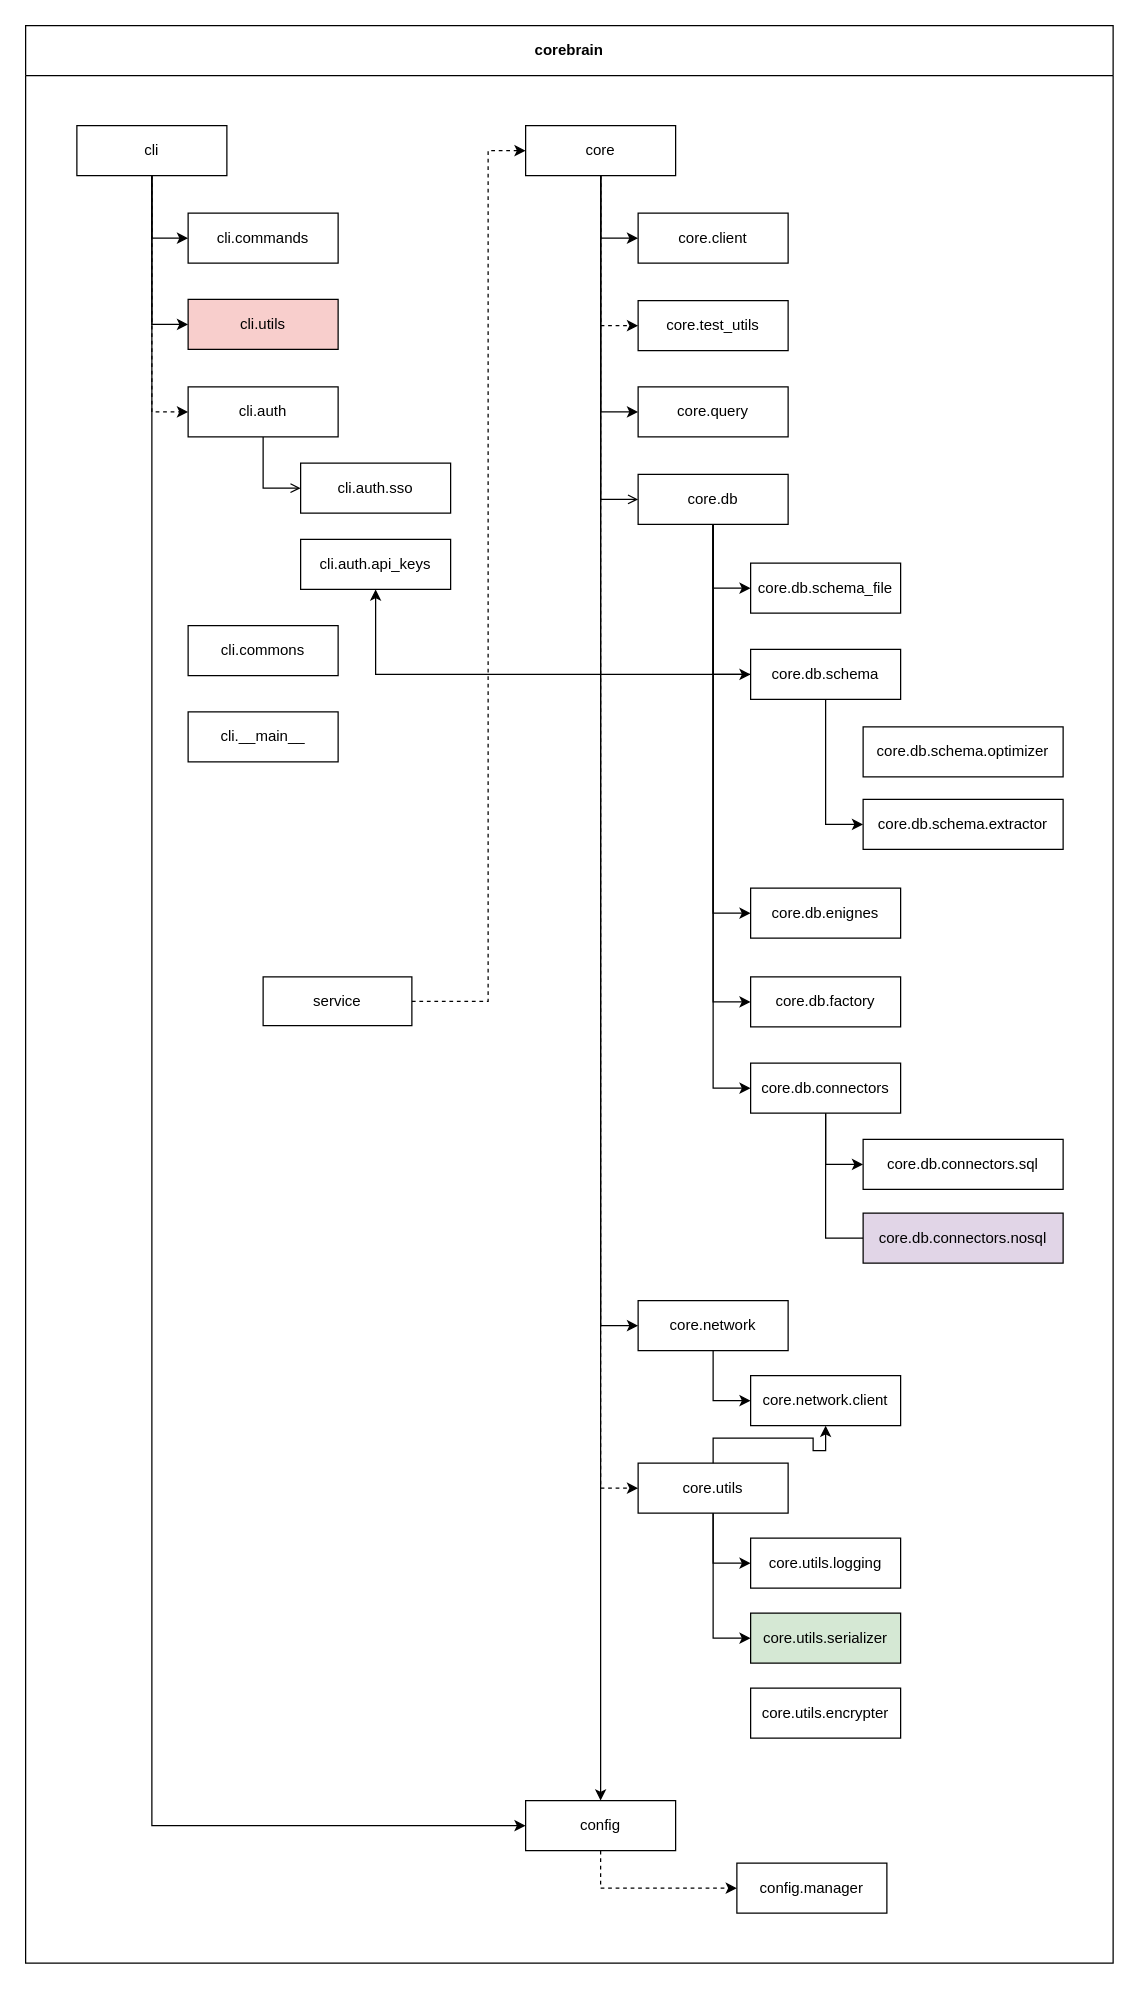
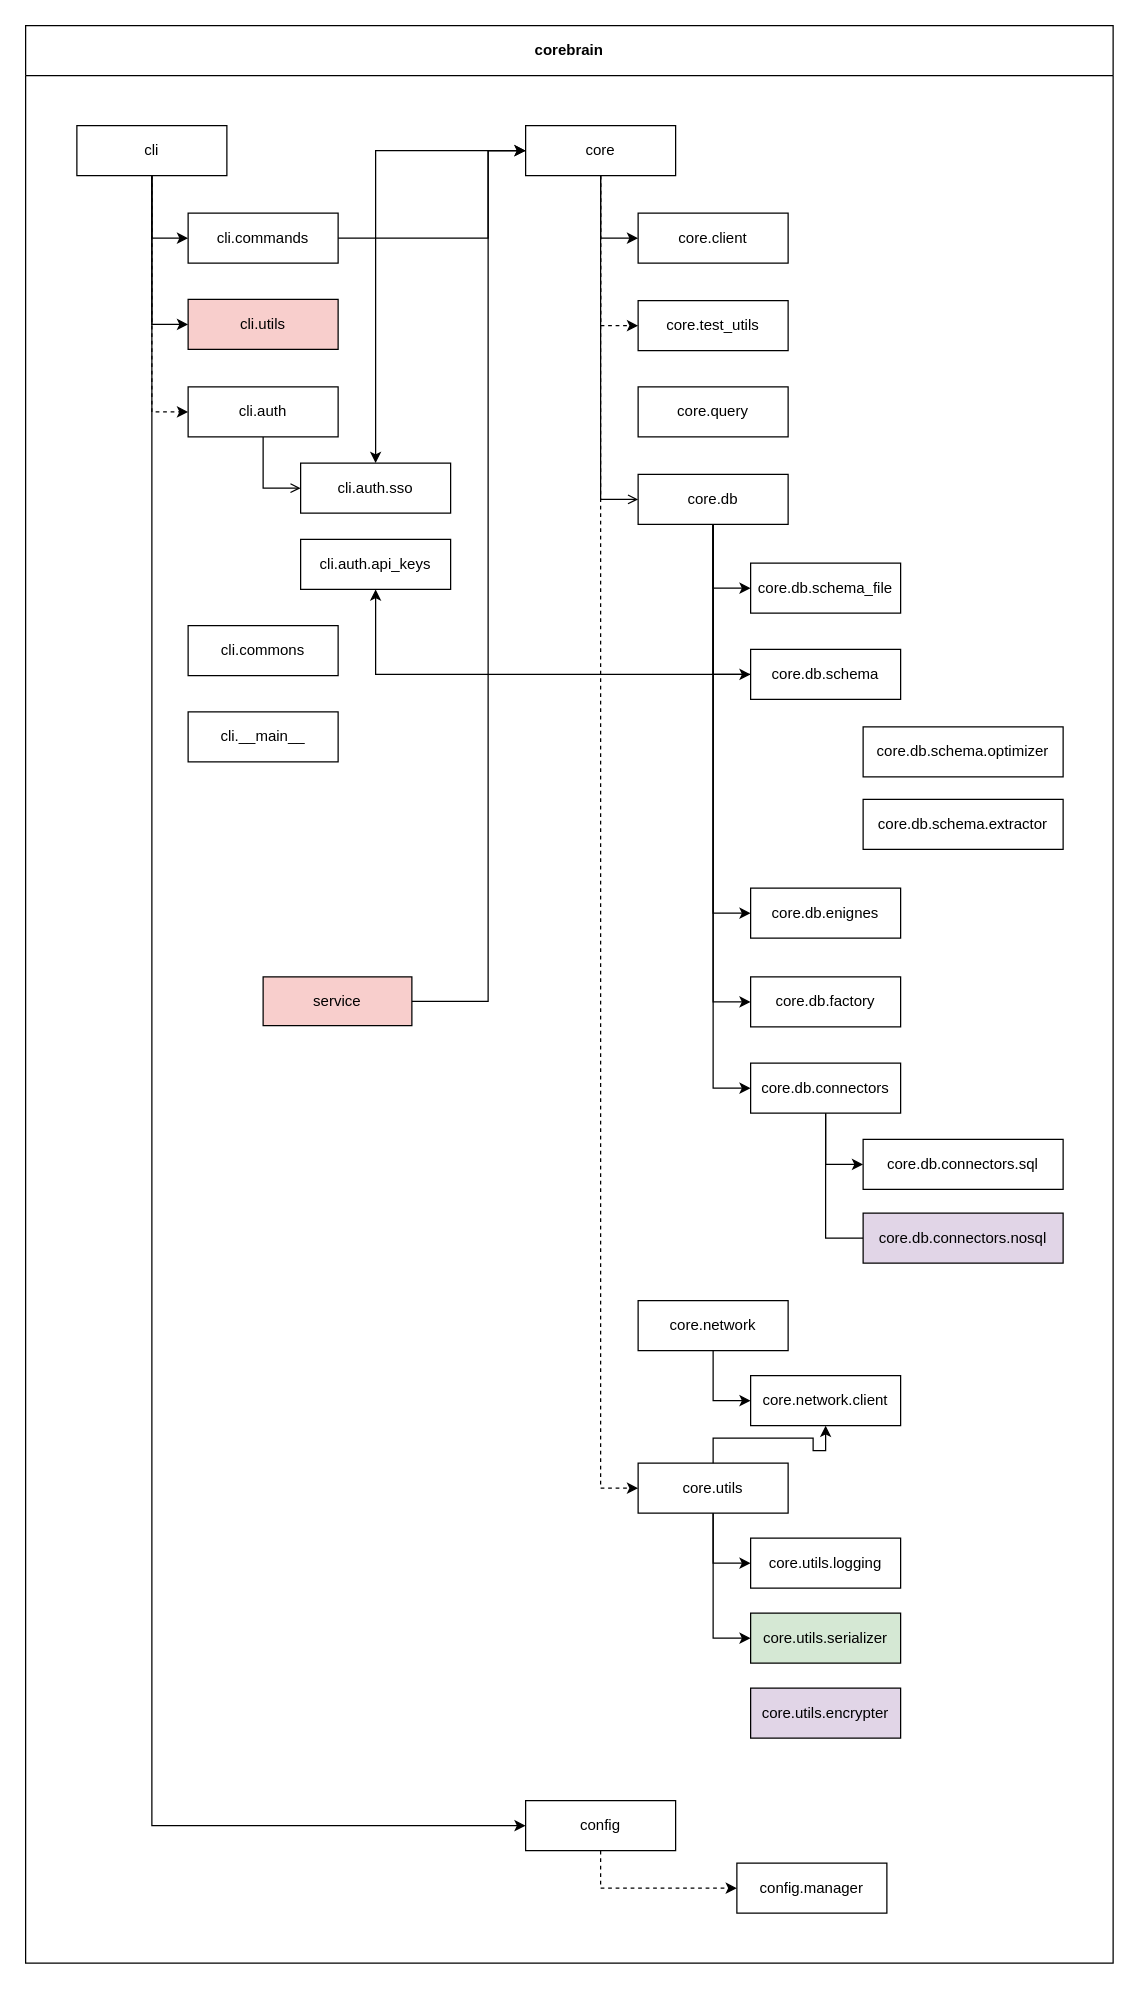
edge "cli.commands" -> "core": added
edge "core" -> "core.query": removed
edge "service" -> "core": style dashed -> solid
edge "core.db.schema" -> "core.db.schema.extractor": removed
node "service": fillcolor #ffffff -> #f8cecc
edge "core" -> "core.network": removed
edge "core" -> "config": now "core" -> "cli.auth.sso"
node "core.utils.encrypter": fillcolor #ffffff -> #e1d5e7
